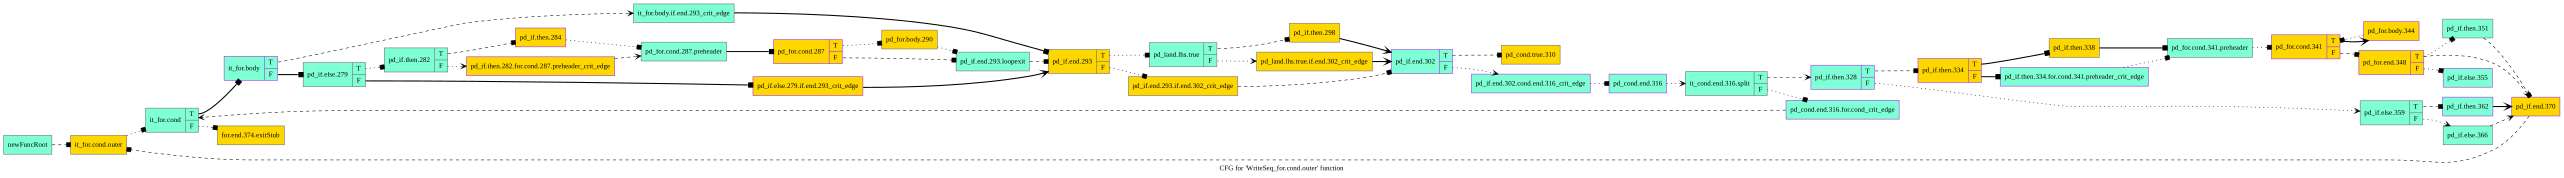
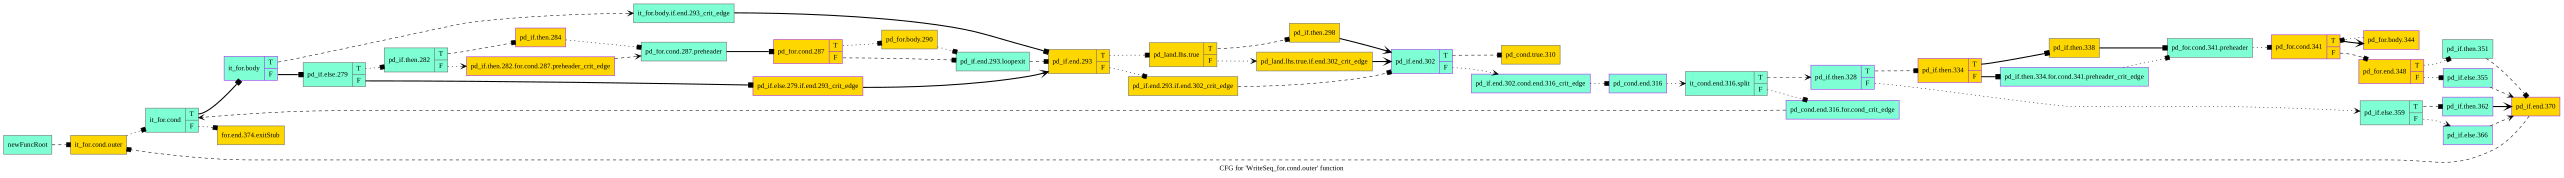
node "pd_land.lhs.true": fillcolor aquamarine -> gold
edge "pd_for.end.348" -> "pd_if.end.370": now "pd_if.else.355" -> "pd_if.end.370"
node "pd_if.else.366": color gray40 -> purple
